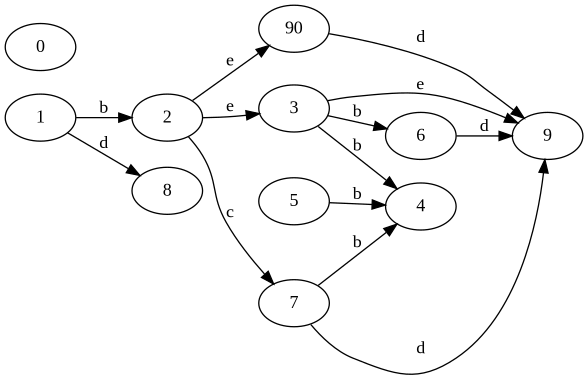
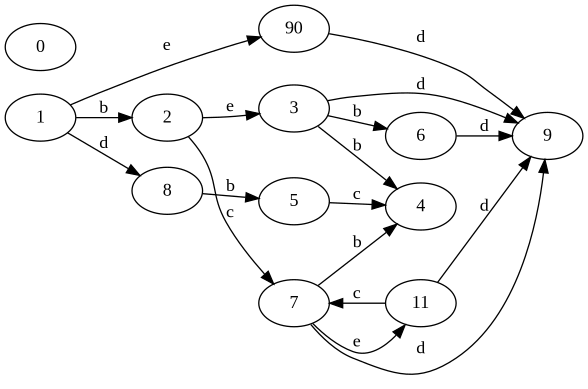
edge "2" -> "90": now "1" -> "90"
edge "3" -> "9": label "e" -> "d"
edge "5" -> "4": label "b" -> "c"
edge "8" -> "5": added, label "b"
node "11": added
